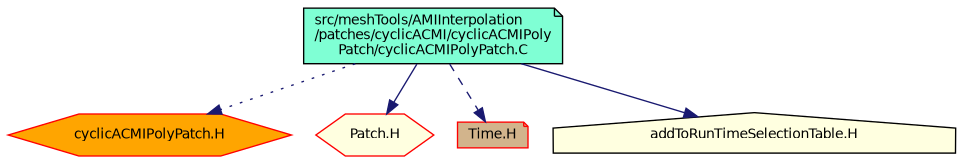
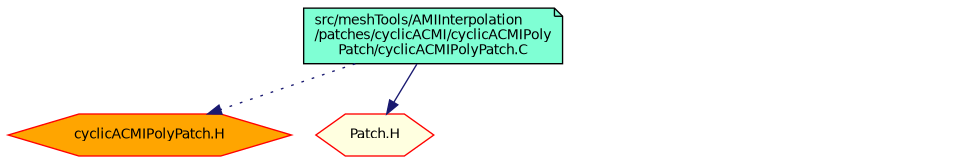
node "Time.H": removed
node "addToRunTimeSelectionTable.H": removed
